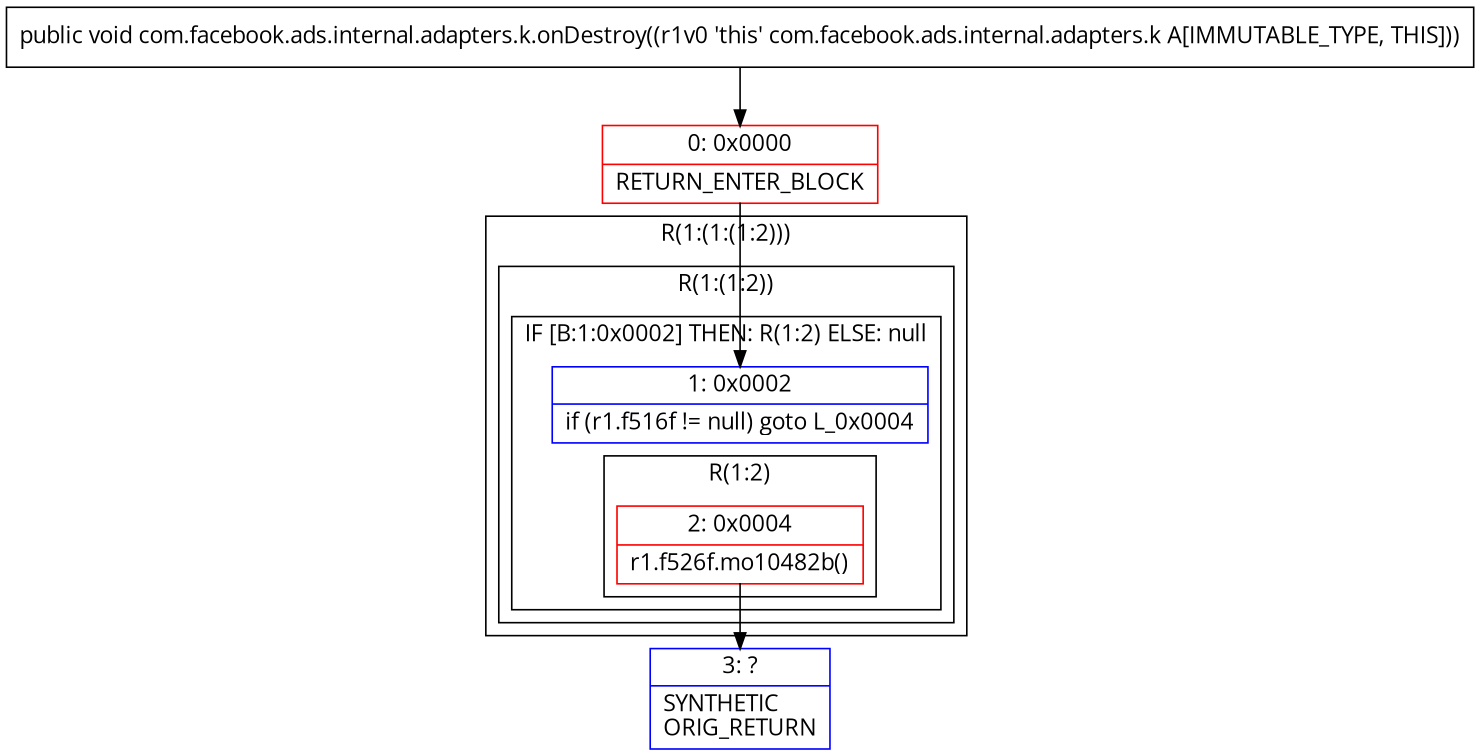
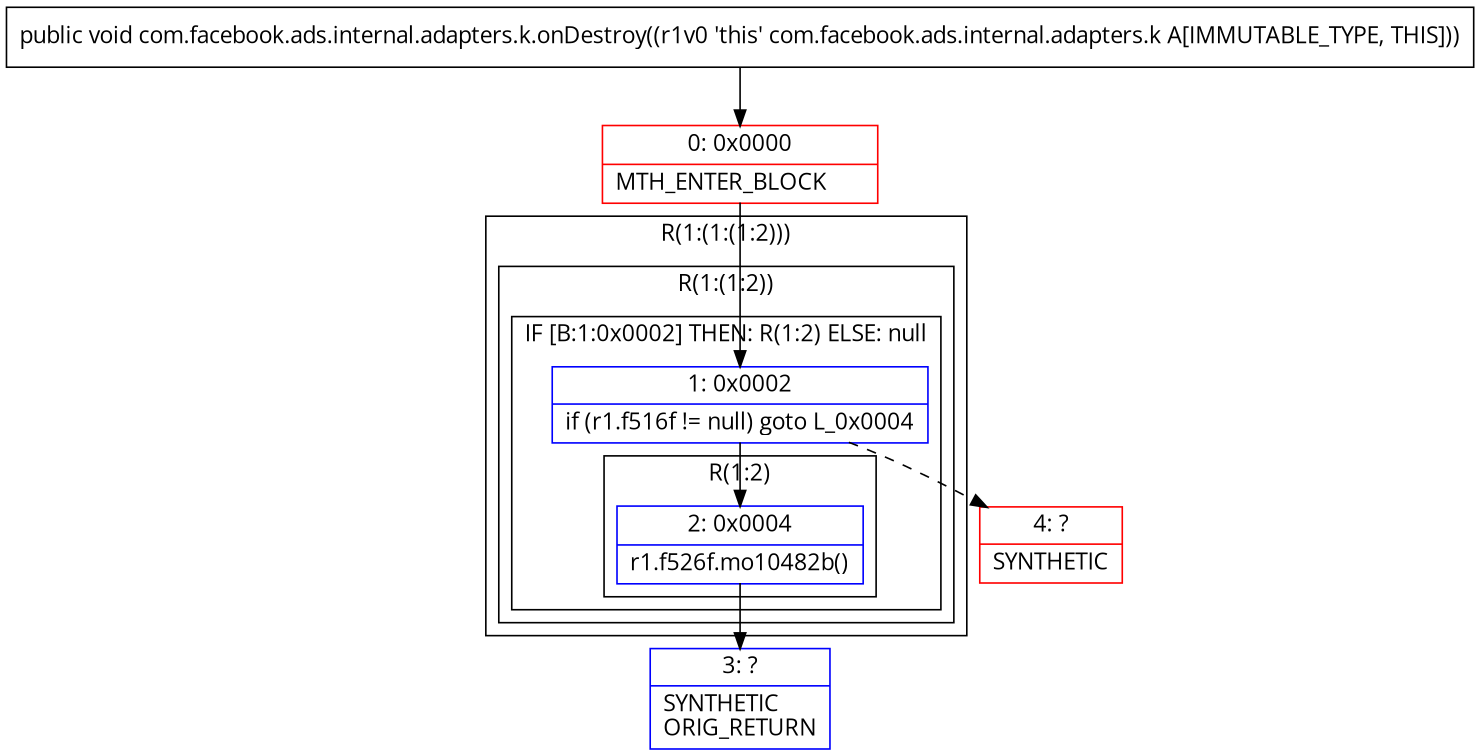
node "0: 0x0000": text "RETURN_ENTER_BLOCK" -> "MTH_ENTER_BLOCK"
edge "1: 0x0002" -> "2: 0x0004": added
node "2: 0x0004": color red -> blue
node "4: ?": added
